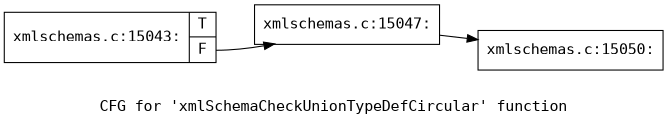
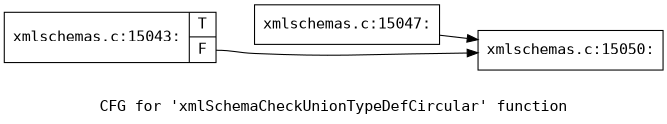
edge "xmlschemas.c:15043:" -> "xmlschemas.c:15047:": now "xmlschemas.c:15043:" -> "xmlschemas.c:15050:"
